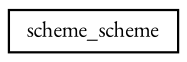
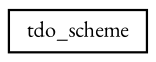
node "scheme_scheme": label "scheme_scheme" -> "tdo_scheme"
